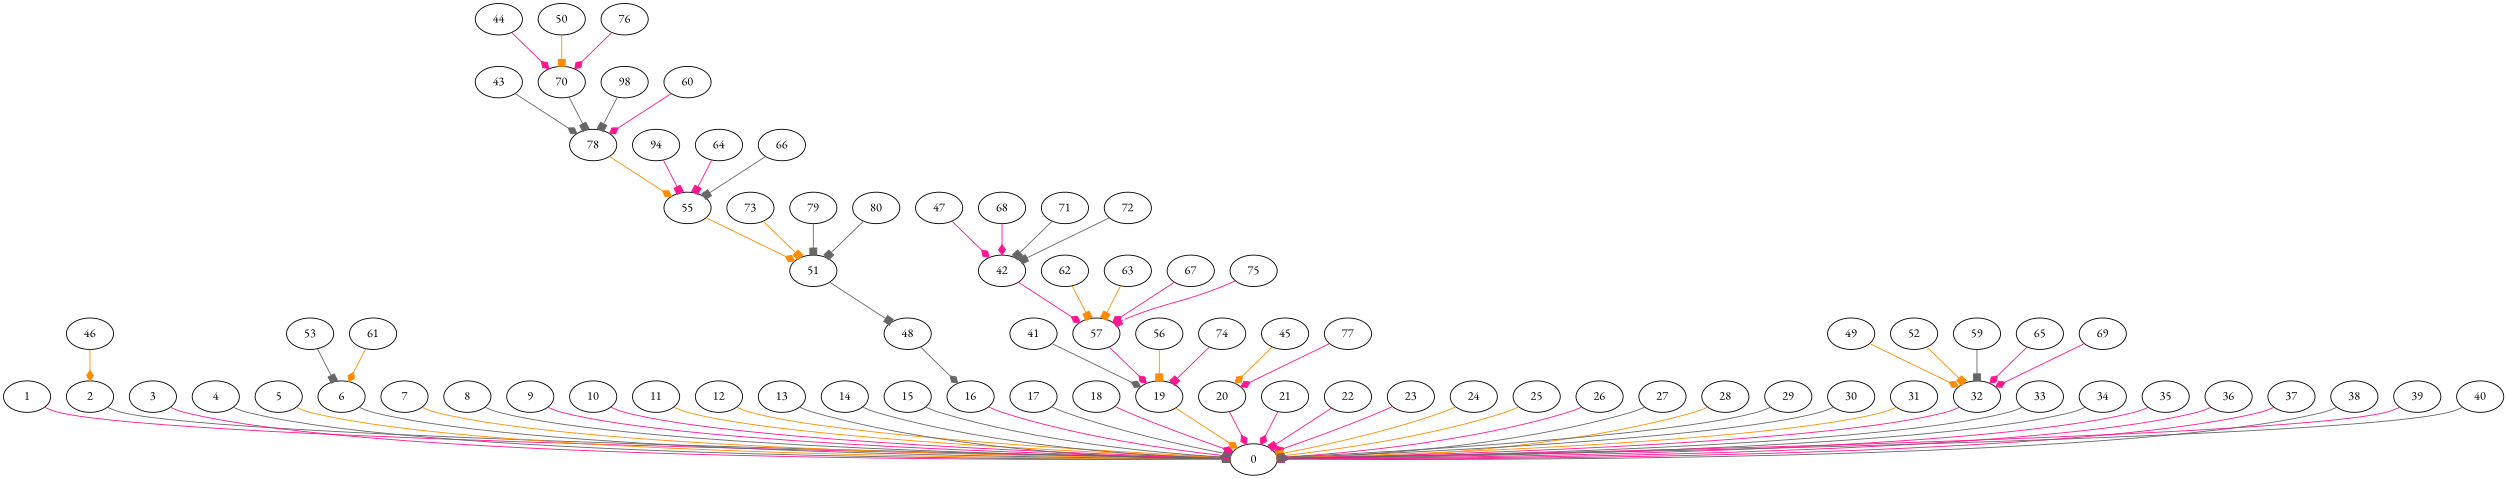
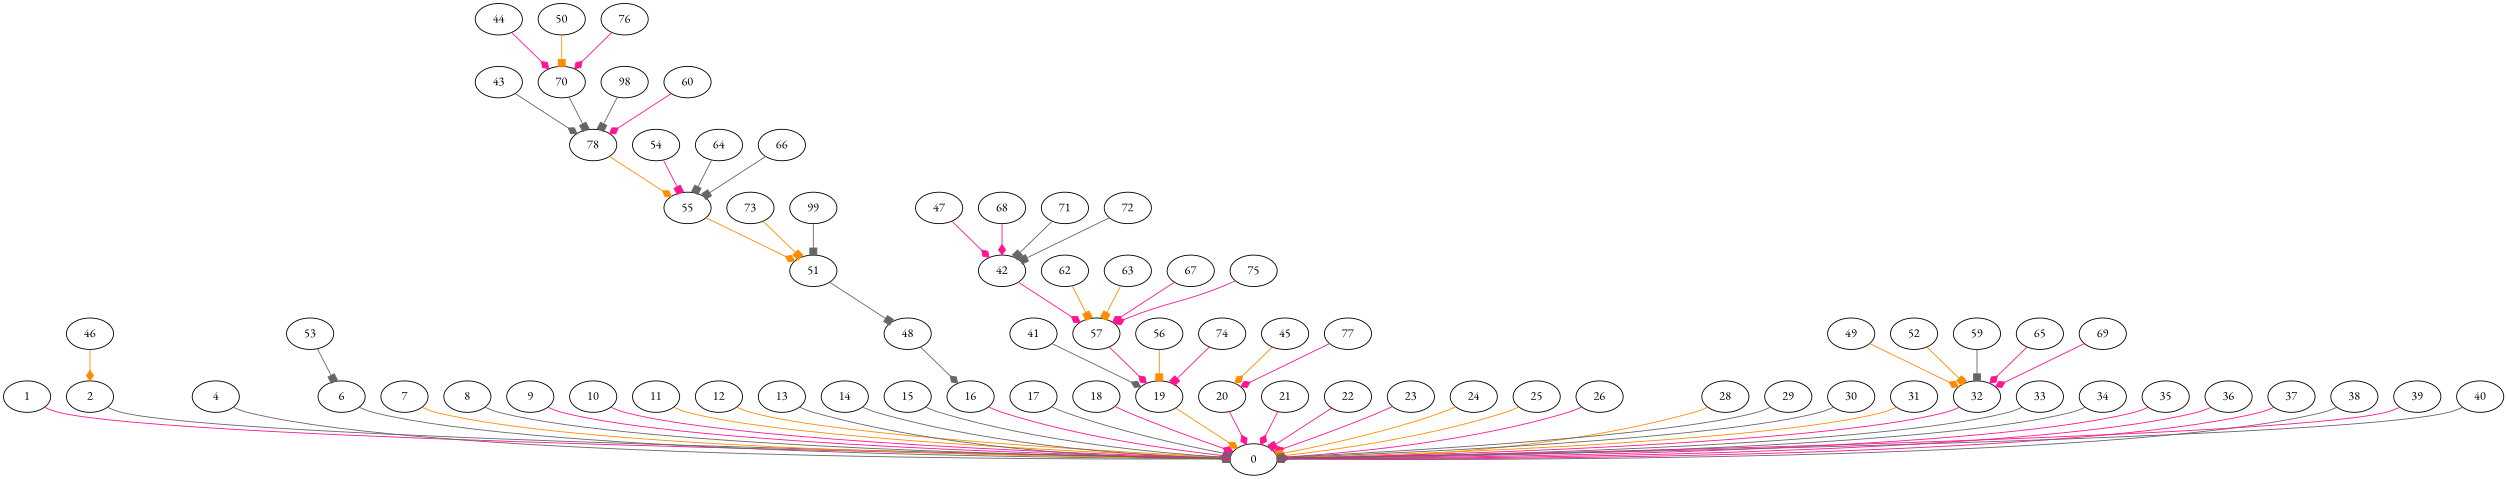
node "94": label "94" -> "54"
edge "64" -> "55": color deeppink -> gray40
node "79": label "79" -> "99"
node "80": removed
edge "75" -> "57": arrowhead box -> diamond
node "61": removed
node "3": removed
node "5": removed
node "27": removed
